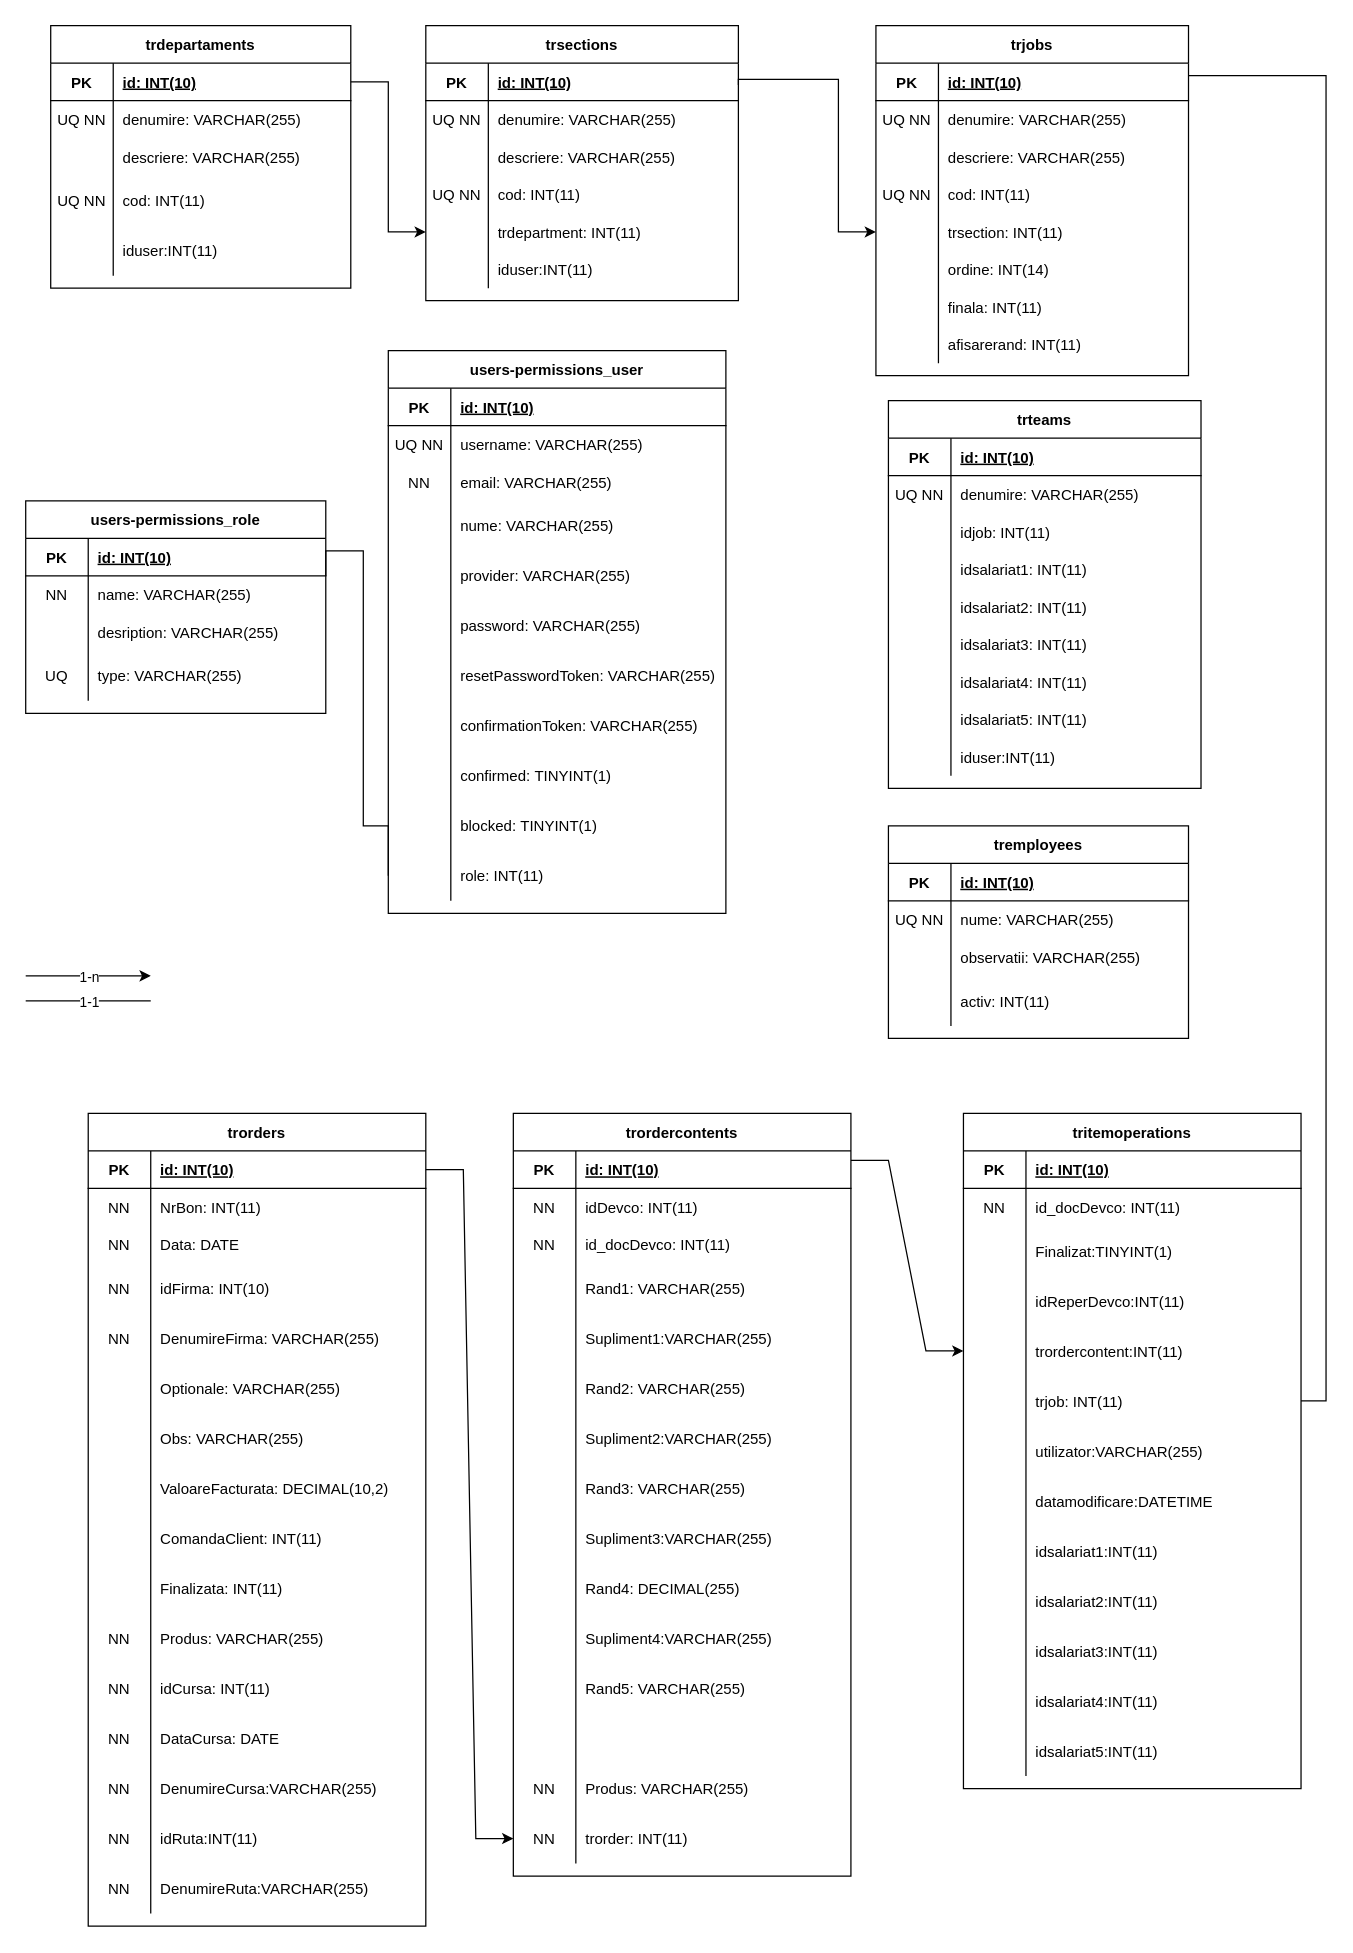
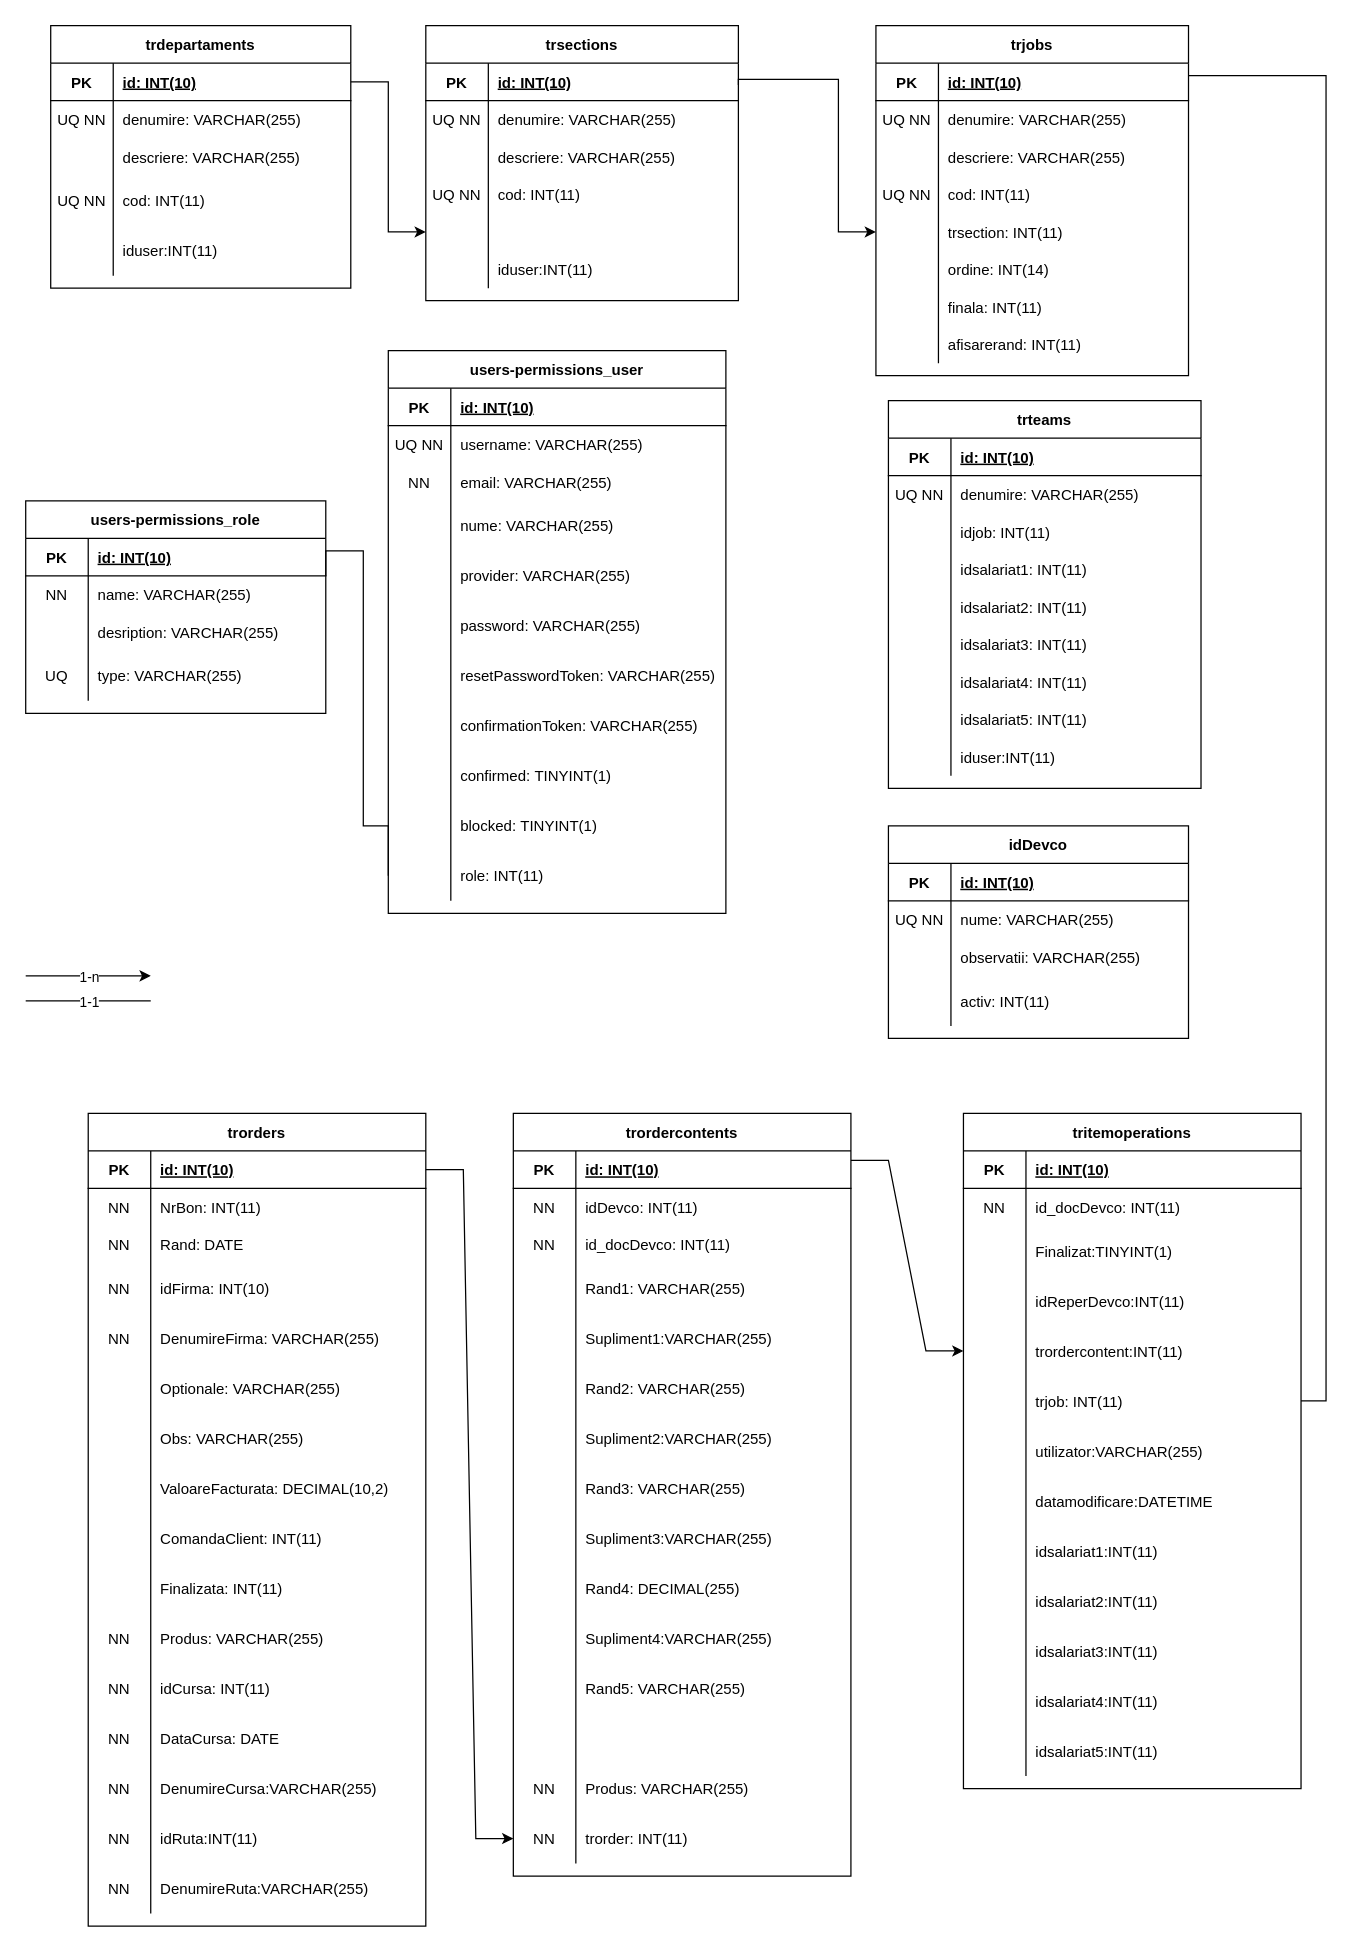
node "trdepartment: INT(11)": removed
node "tremployees": label "tremployees" -> "idDevco"
node "Data: DATE": label "Data: DATE" -> "Rand: DATE"
